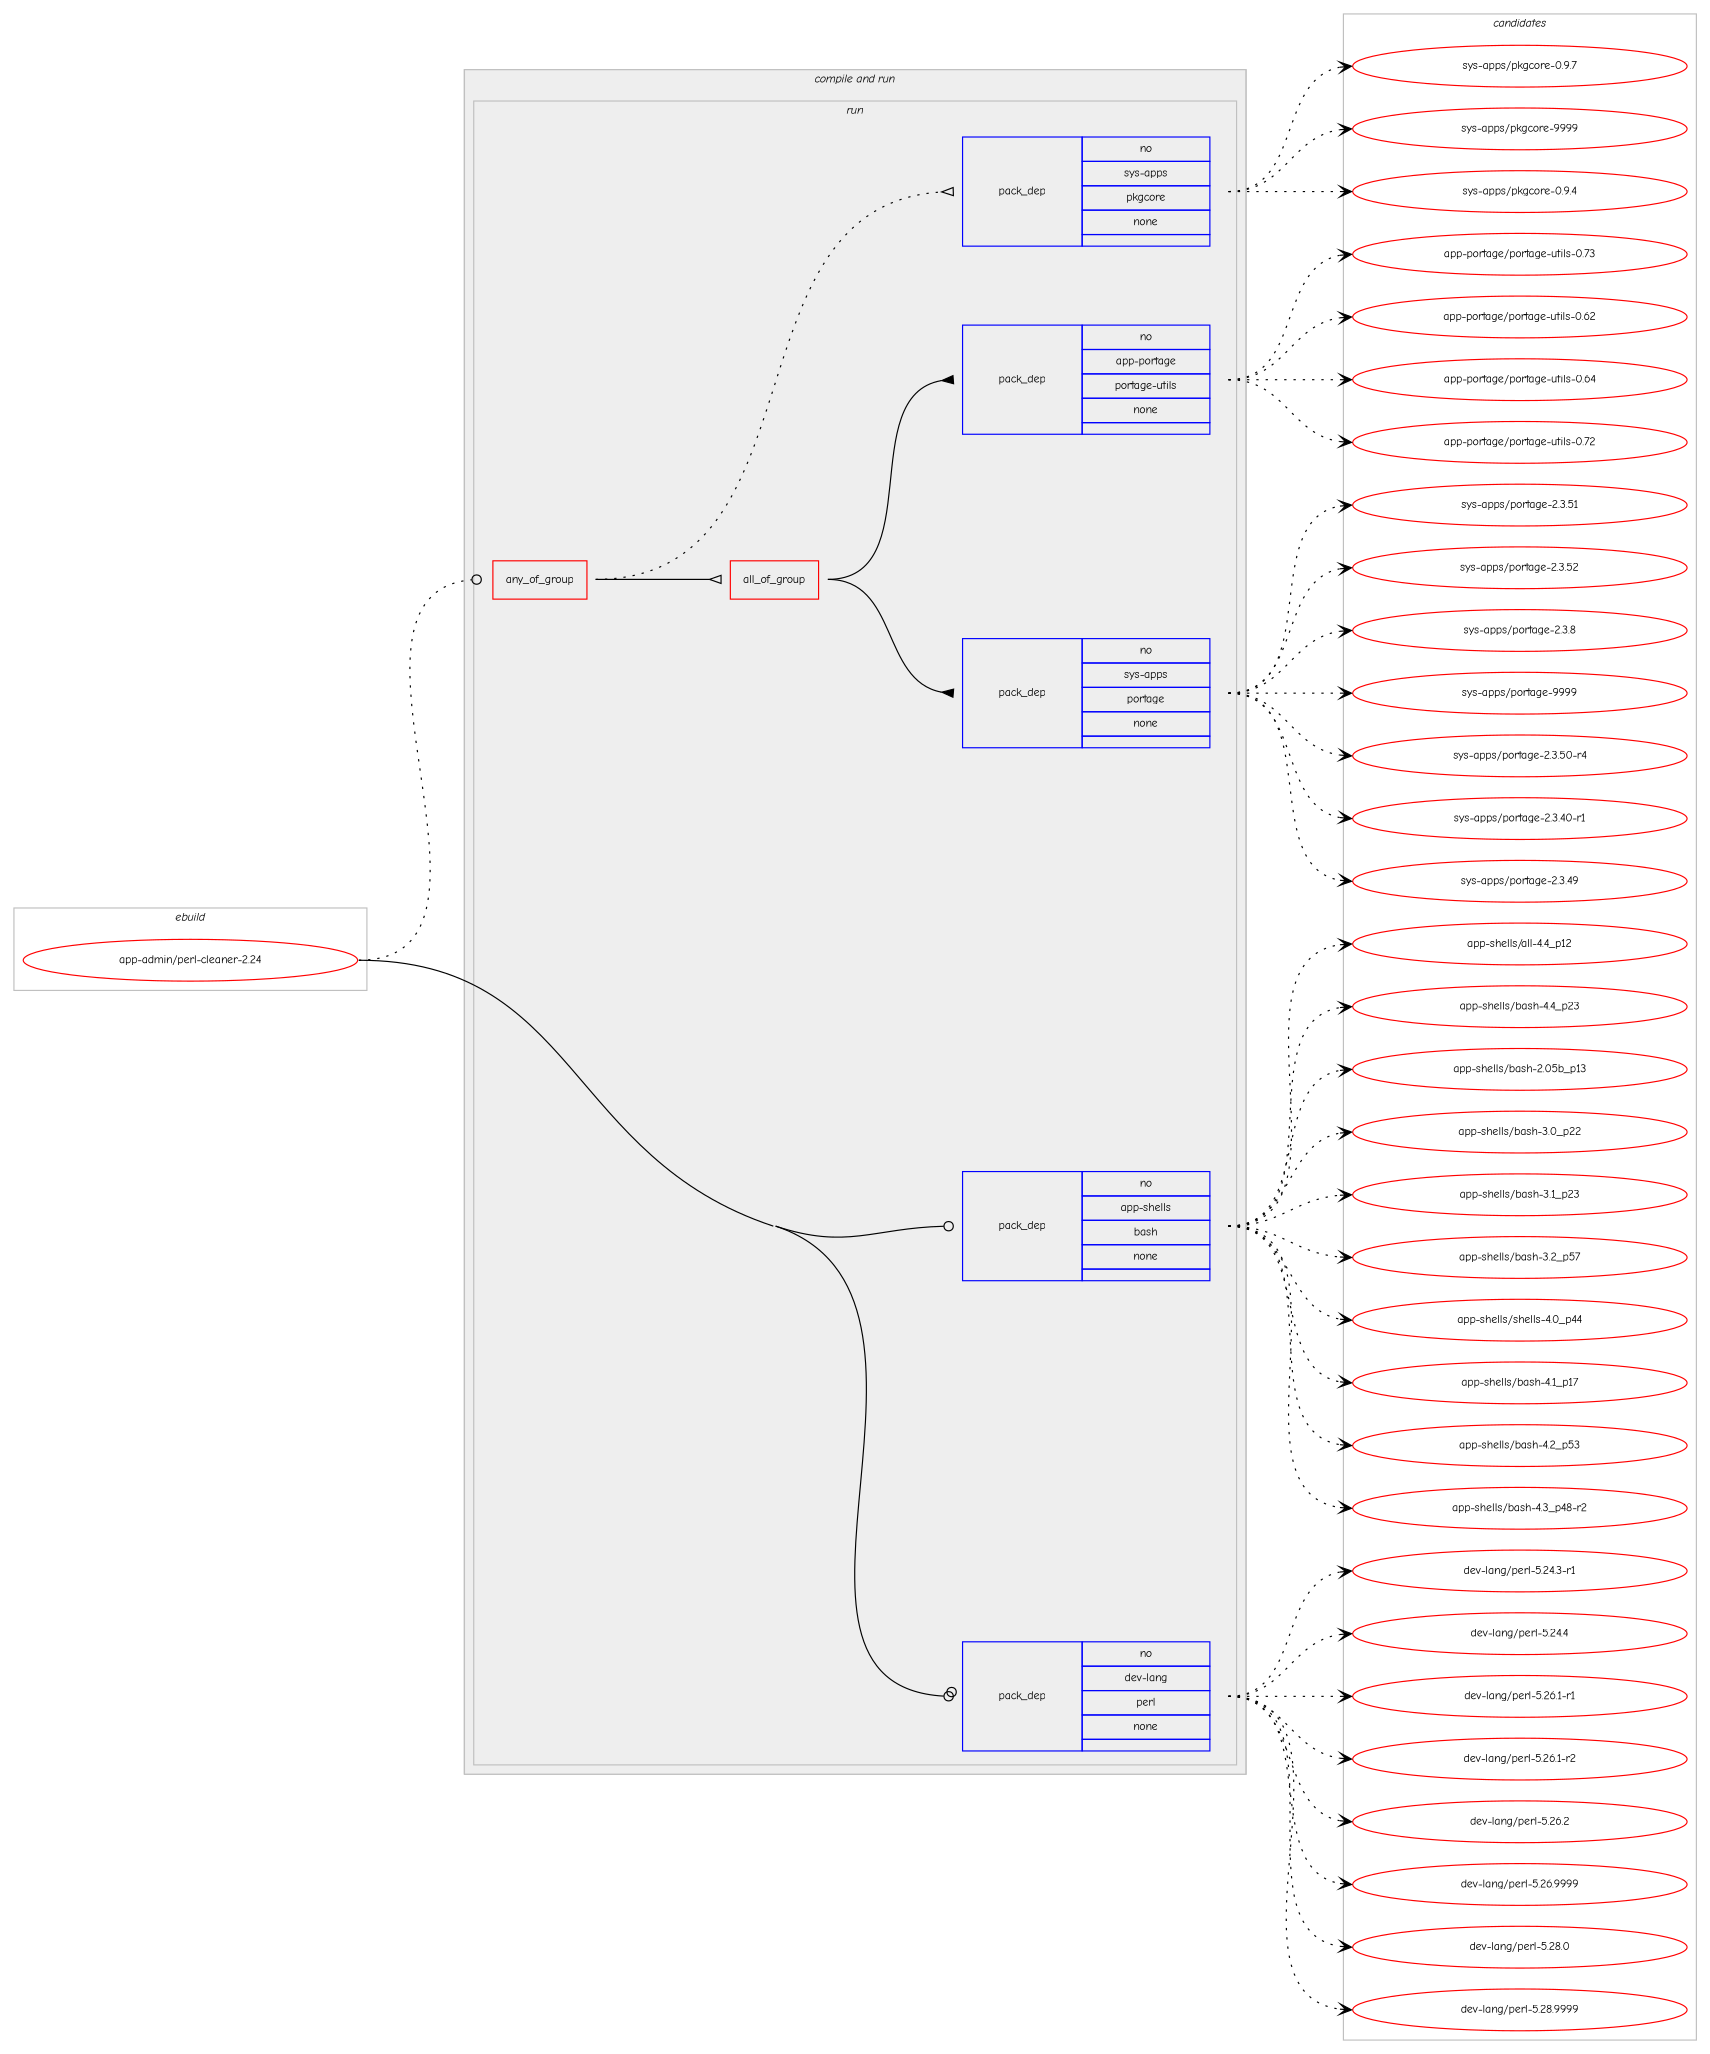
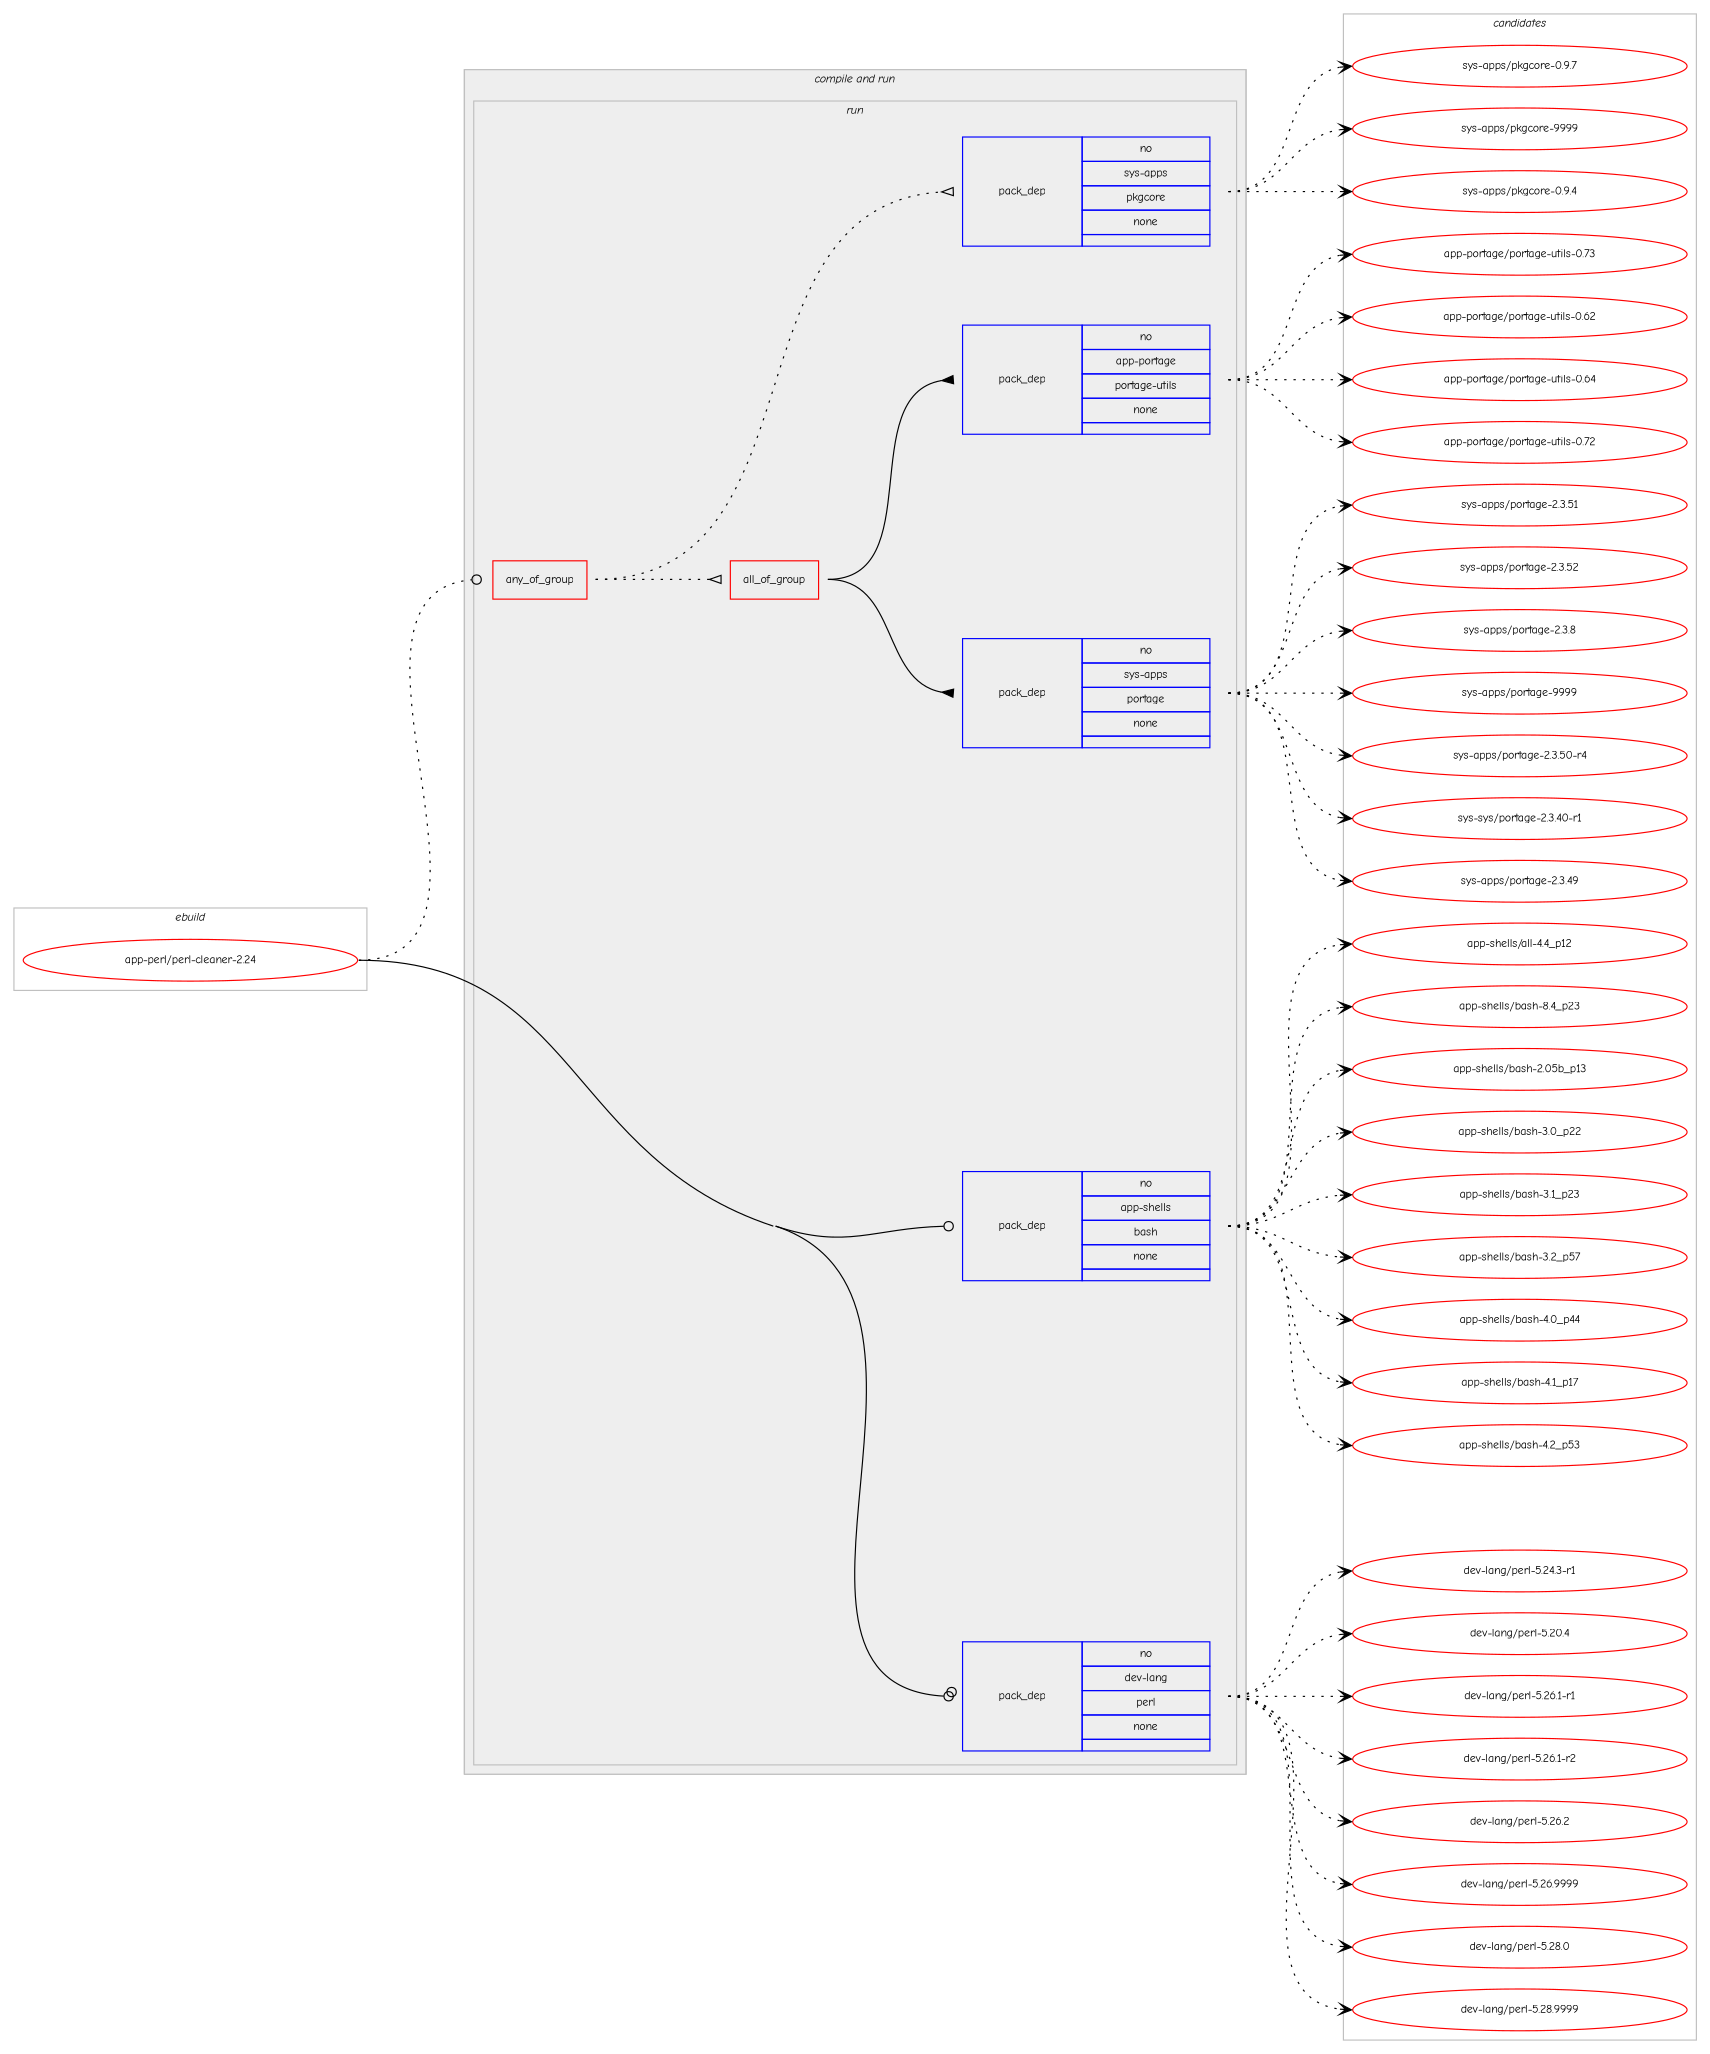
edge "any_of_group" -> "all_of_group": style solid -> dotted
node "sys-apps/portage-2.3.40-r1": label "sys-apps/portage-2.3.40-r1" -> "sys-sys/portage-2.3.40-r1"
node "app-admin/perl-cleaner-2.24": label "app-admin/perl-cleaner-2.24" -> "app-perl/perl-cleaner-2.24"
node "app-shells/bash-4.4_p23": label "app-shells/bash-4.4_p23" -> "app-shells/bash-8.4_p23"
node "app-shells/shells-4.0_p44": label "app-shells/shells-4.0_p44" -> "app-shells/bash-4.0_p44"
node "app-shells/bash-4.3_p48-r2": removed
node "dev-lang/perl-5.24.4": label "dev-lang/perl-5.24.4" -> "dev-lang/perl-5.20.4"
